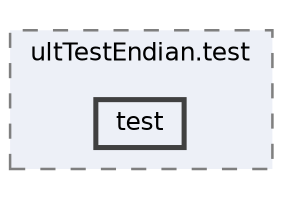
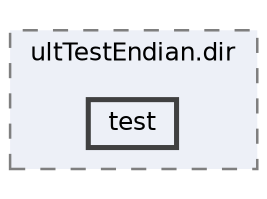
cluster "ultTestEndian.test": label "ultTestEndian.test" -> "ultTestEndian.dir"
